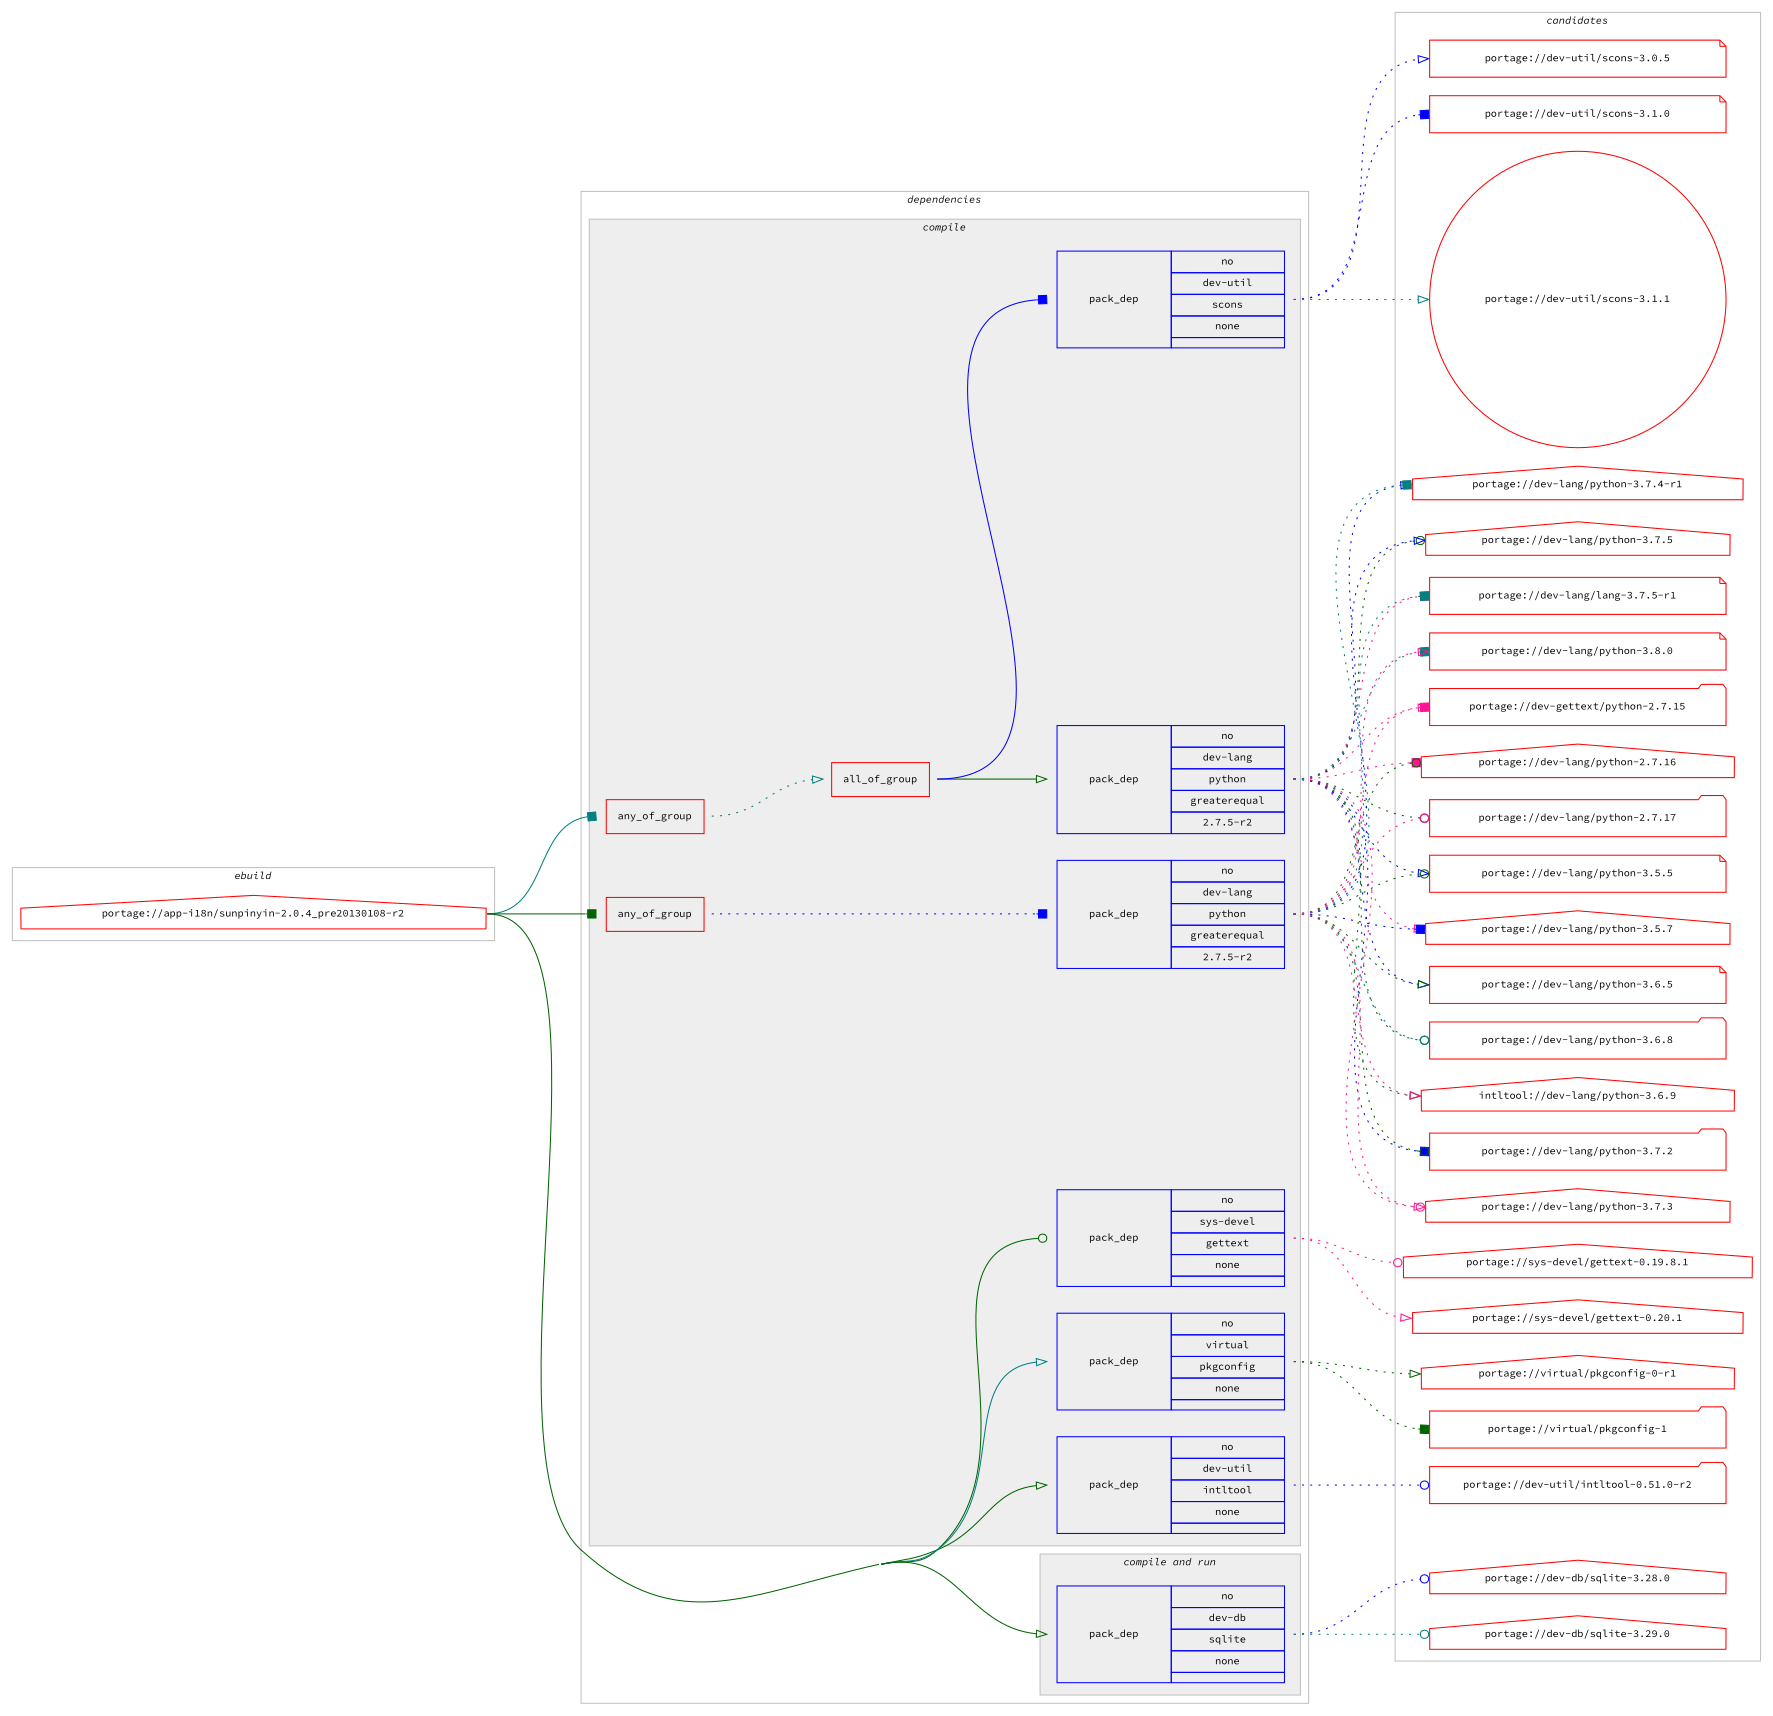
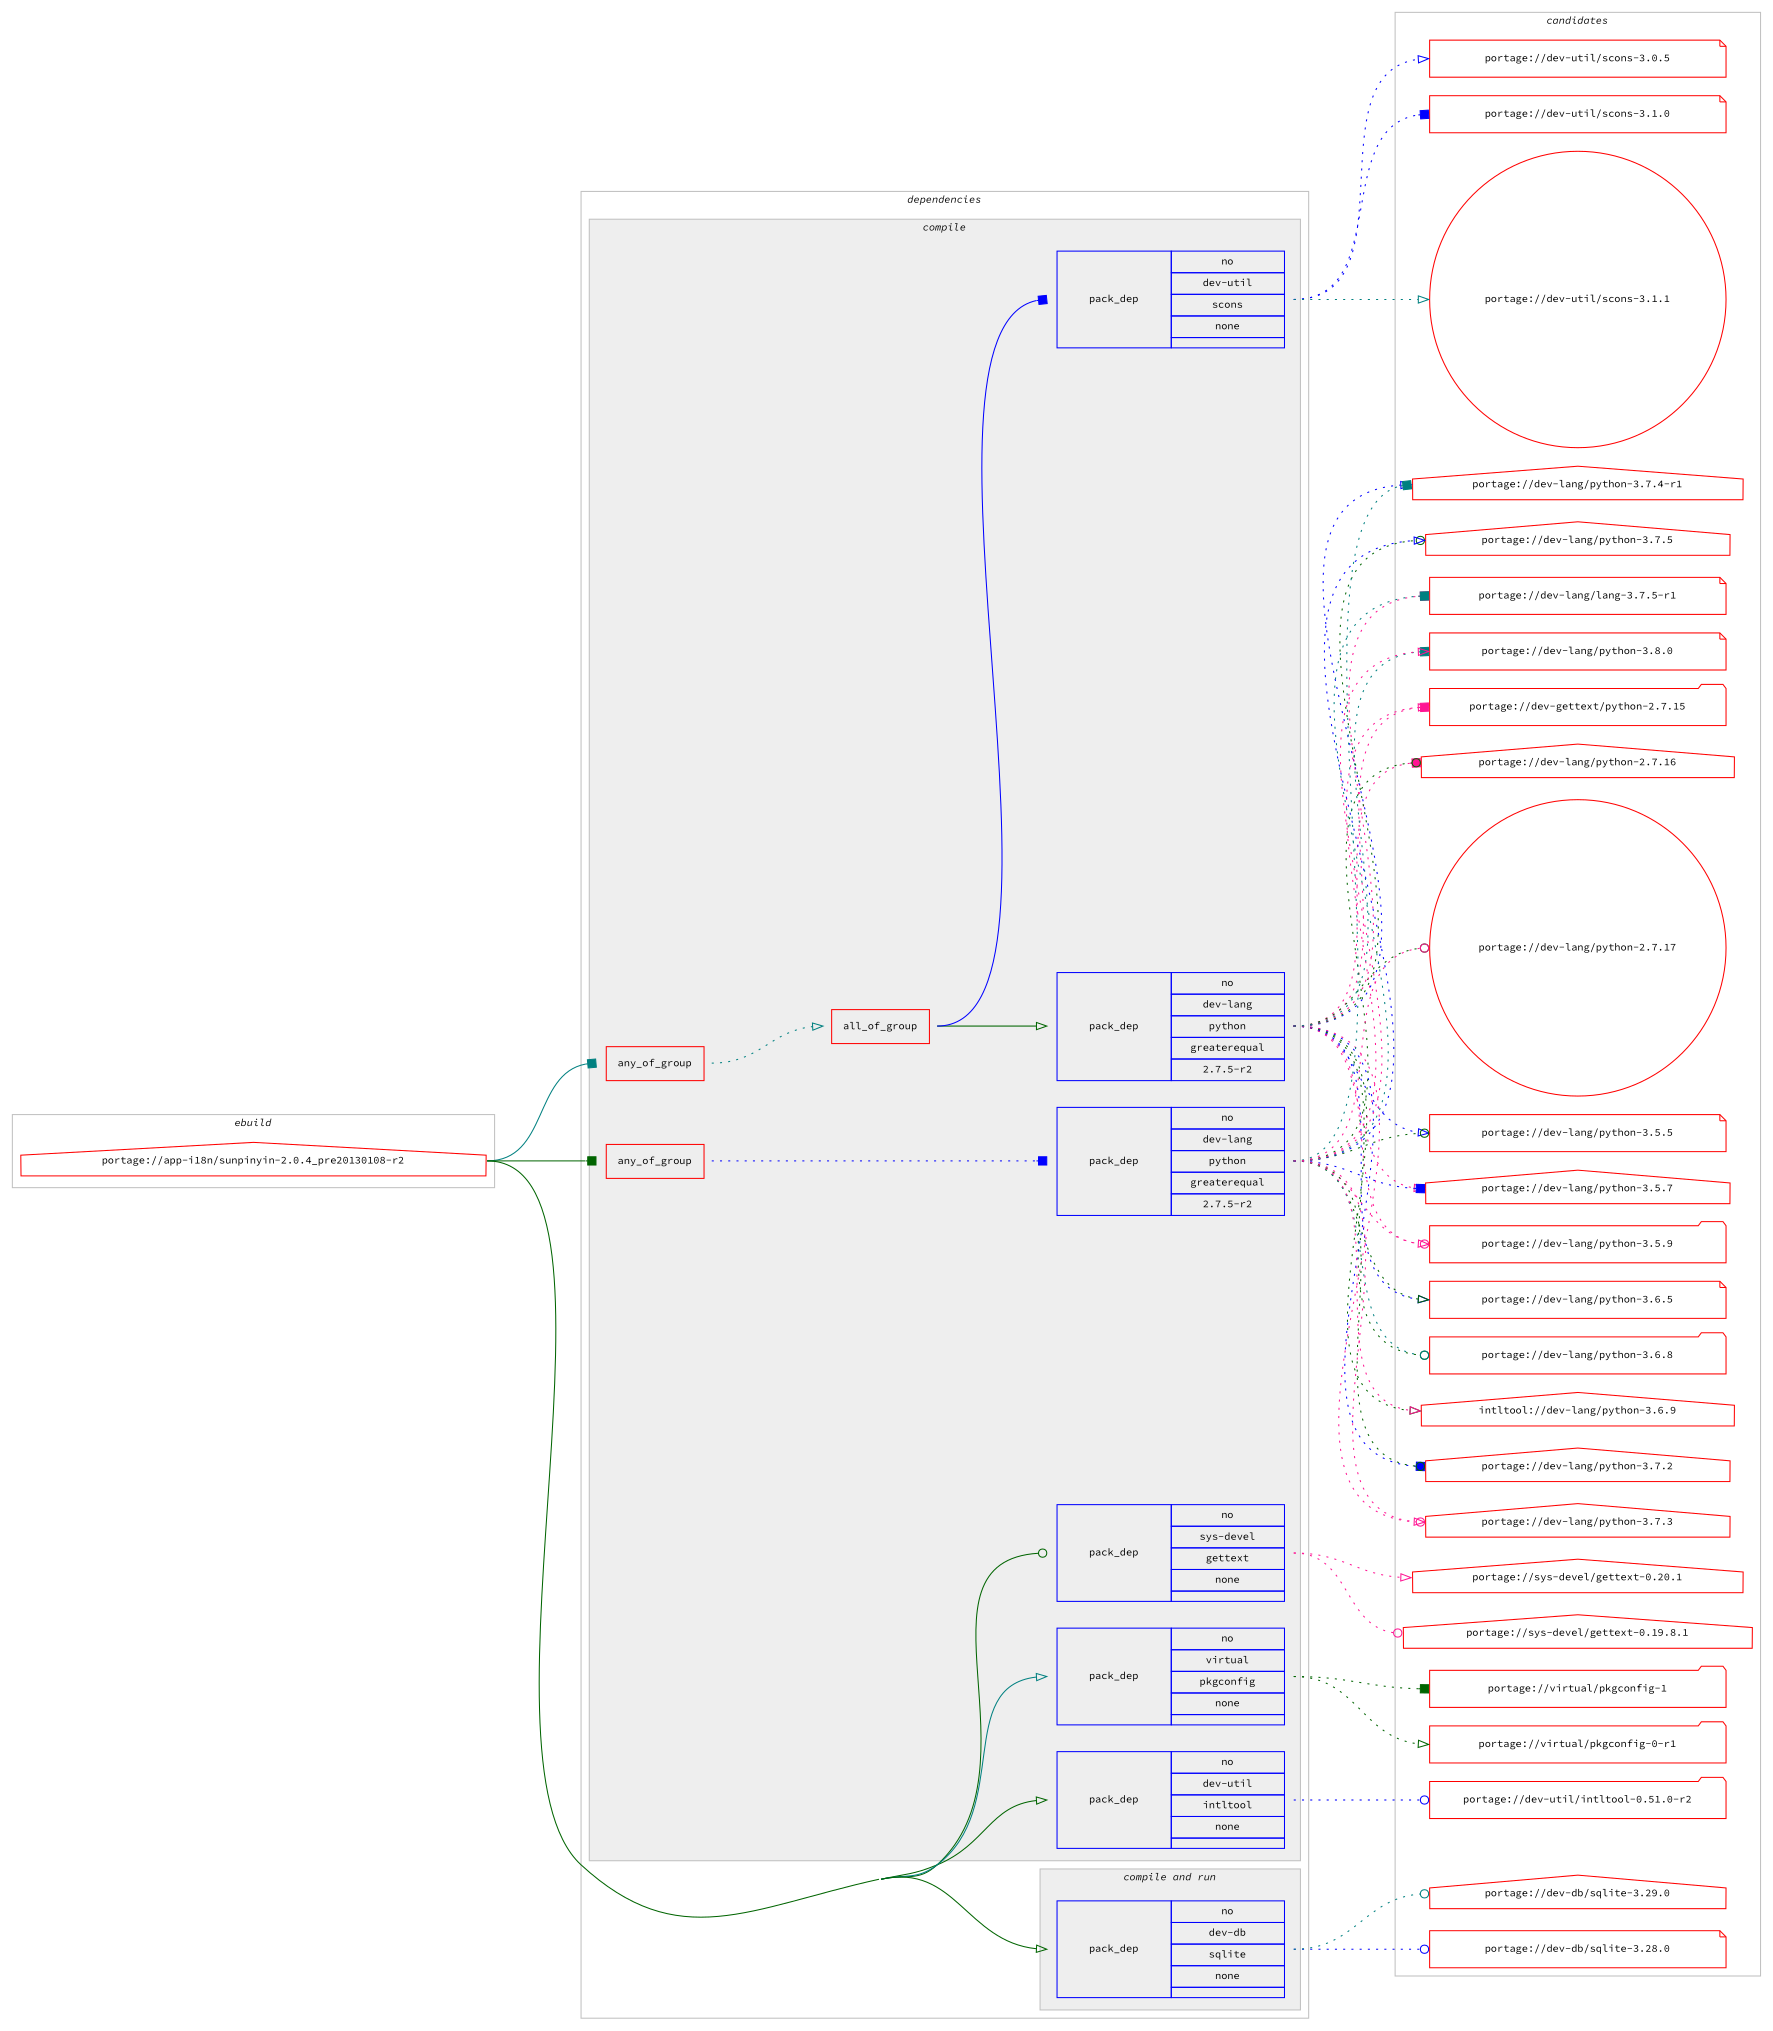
node "portage://dev-lang/python-2.7.17": shape folder -> circle
node "portage://dev-lang/python-3.7.2": shape folder -> house
node "portage://dev-lang/python-3.5.9": added
node "portage://virtual/pkgconfig-0-r1": shape house -> folder
node "portage://dev-db/sqlite-3.28.0": shape house -> note
